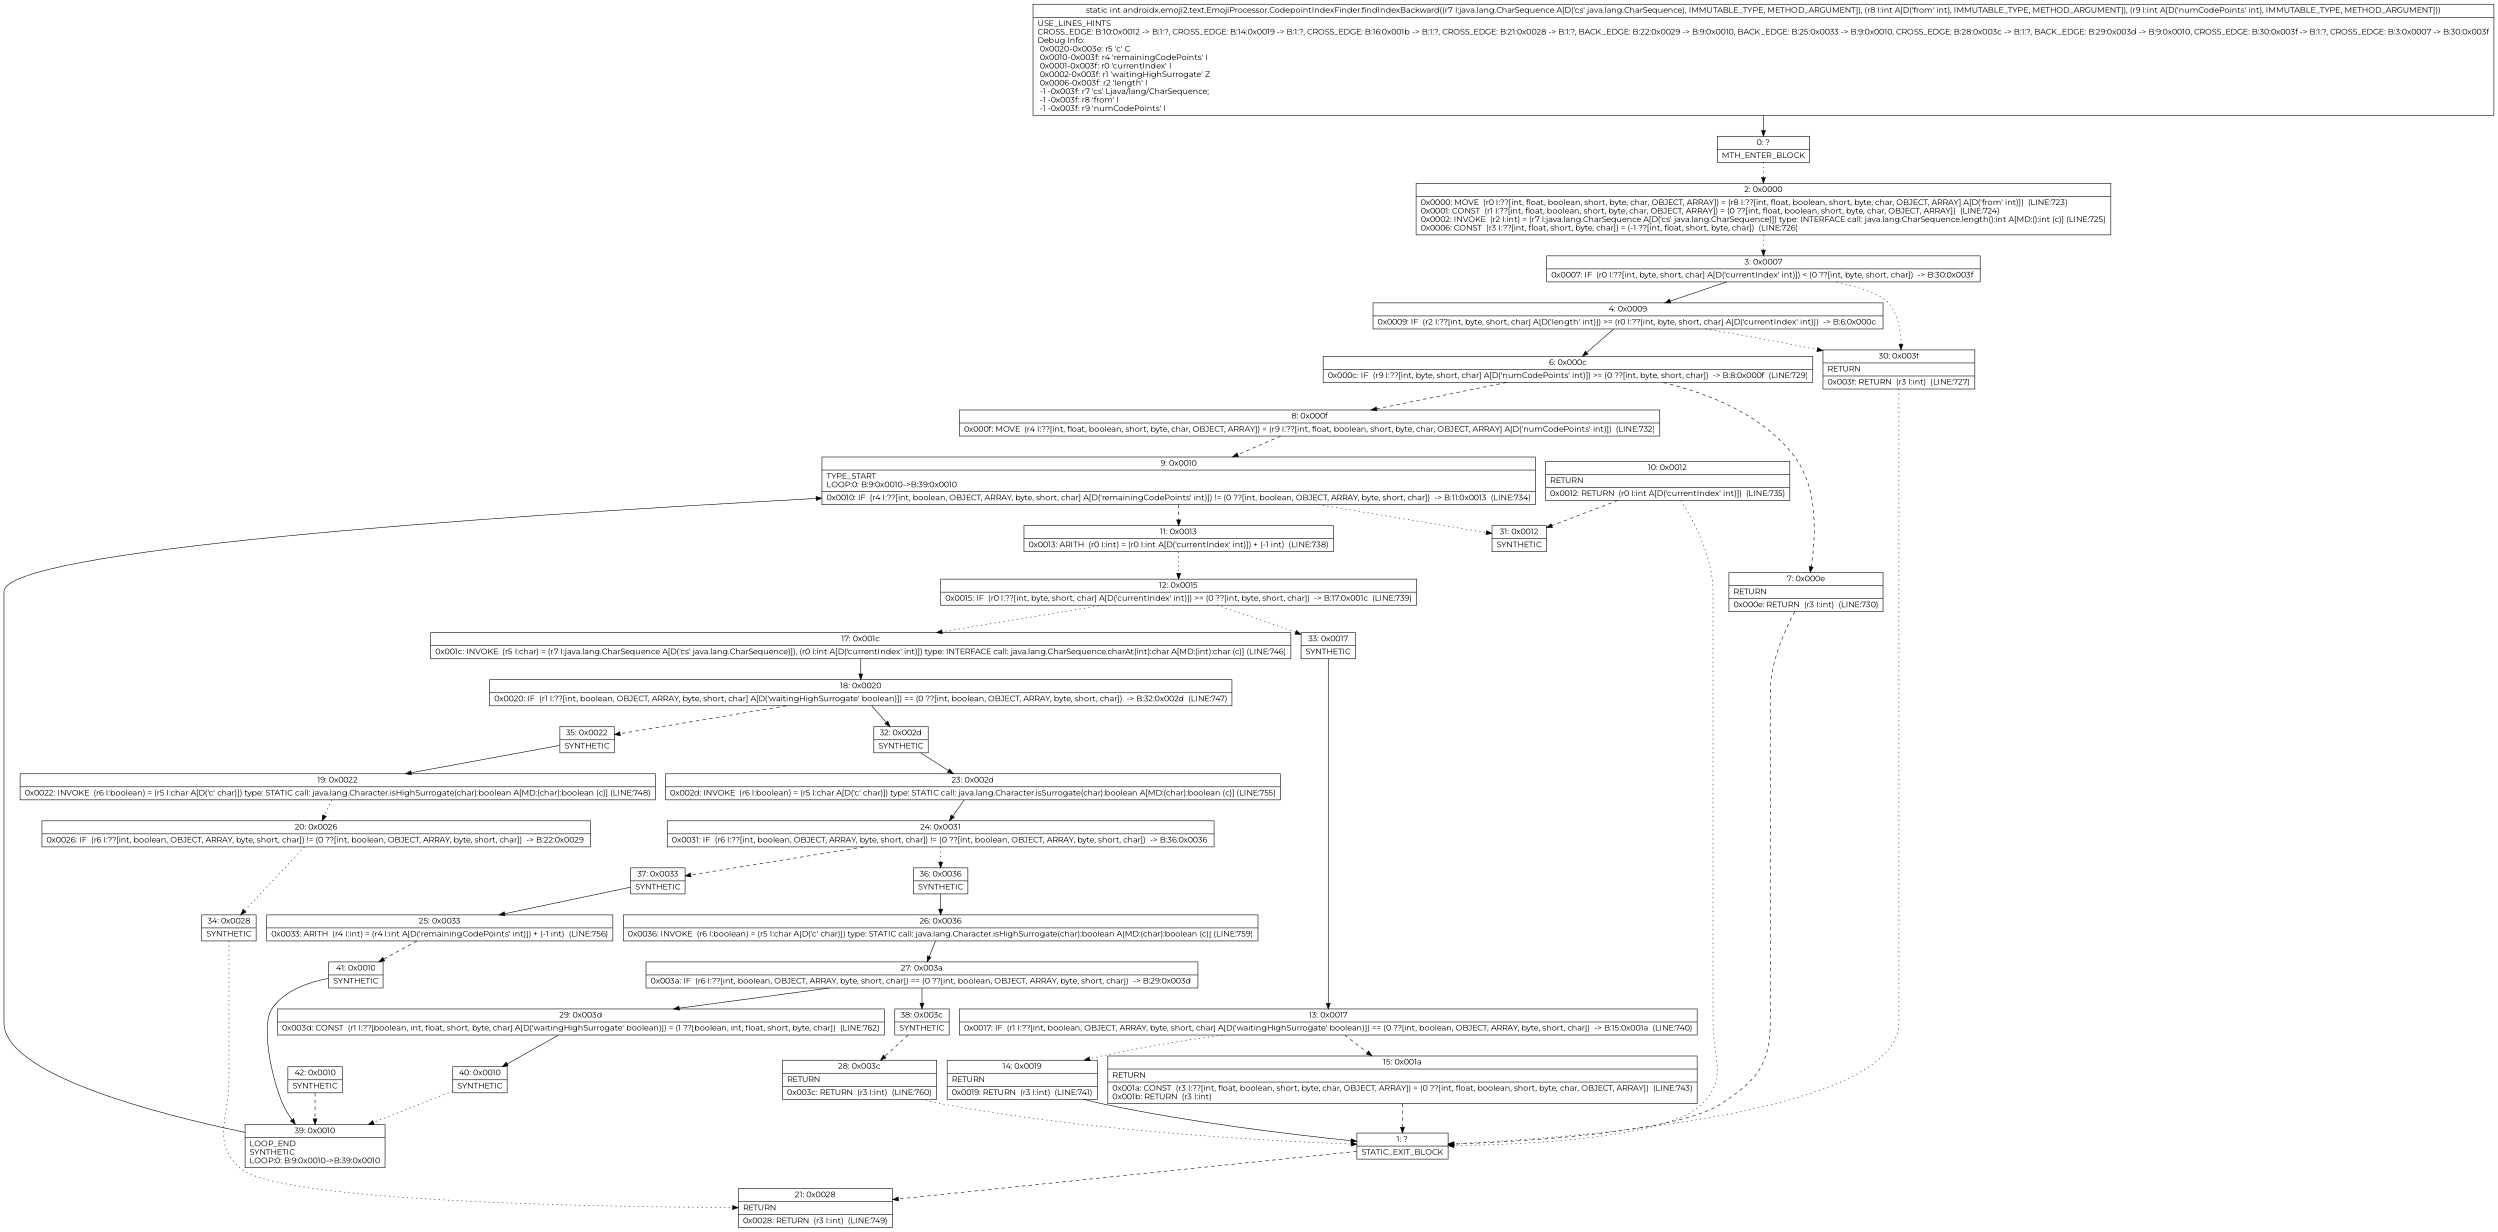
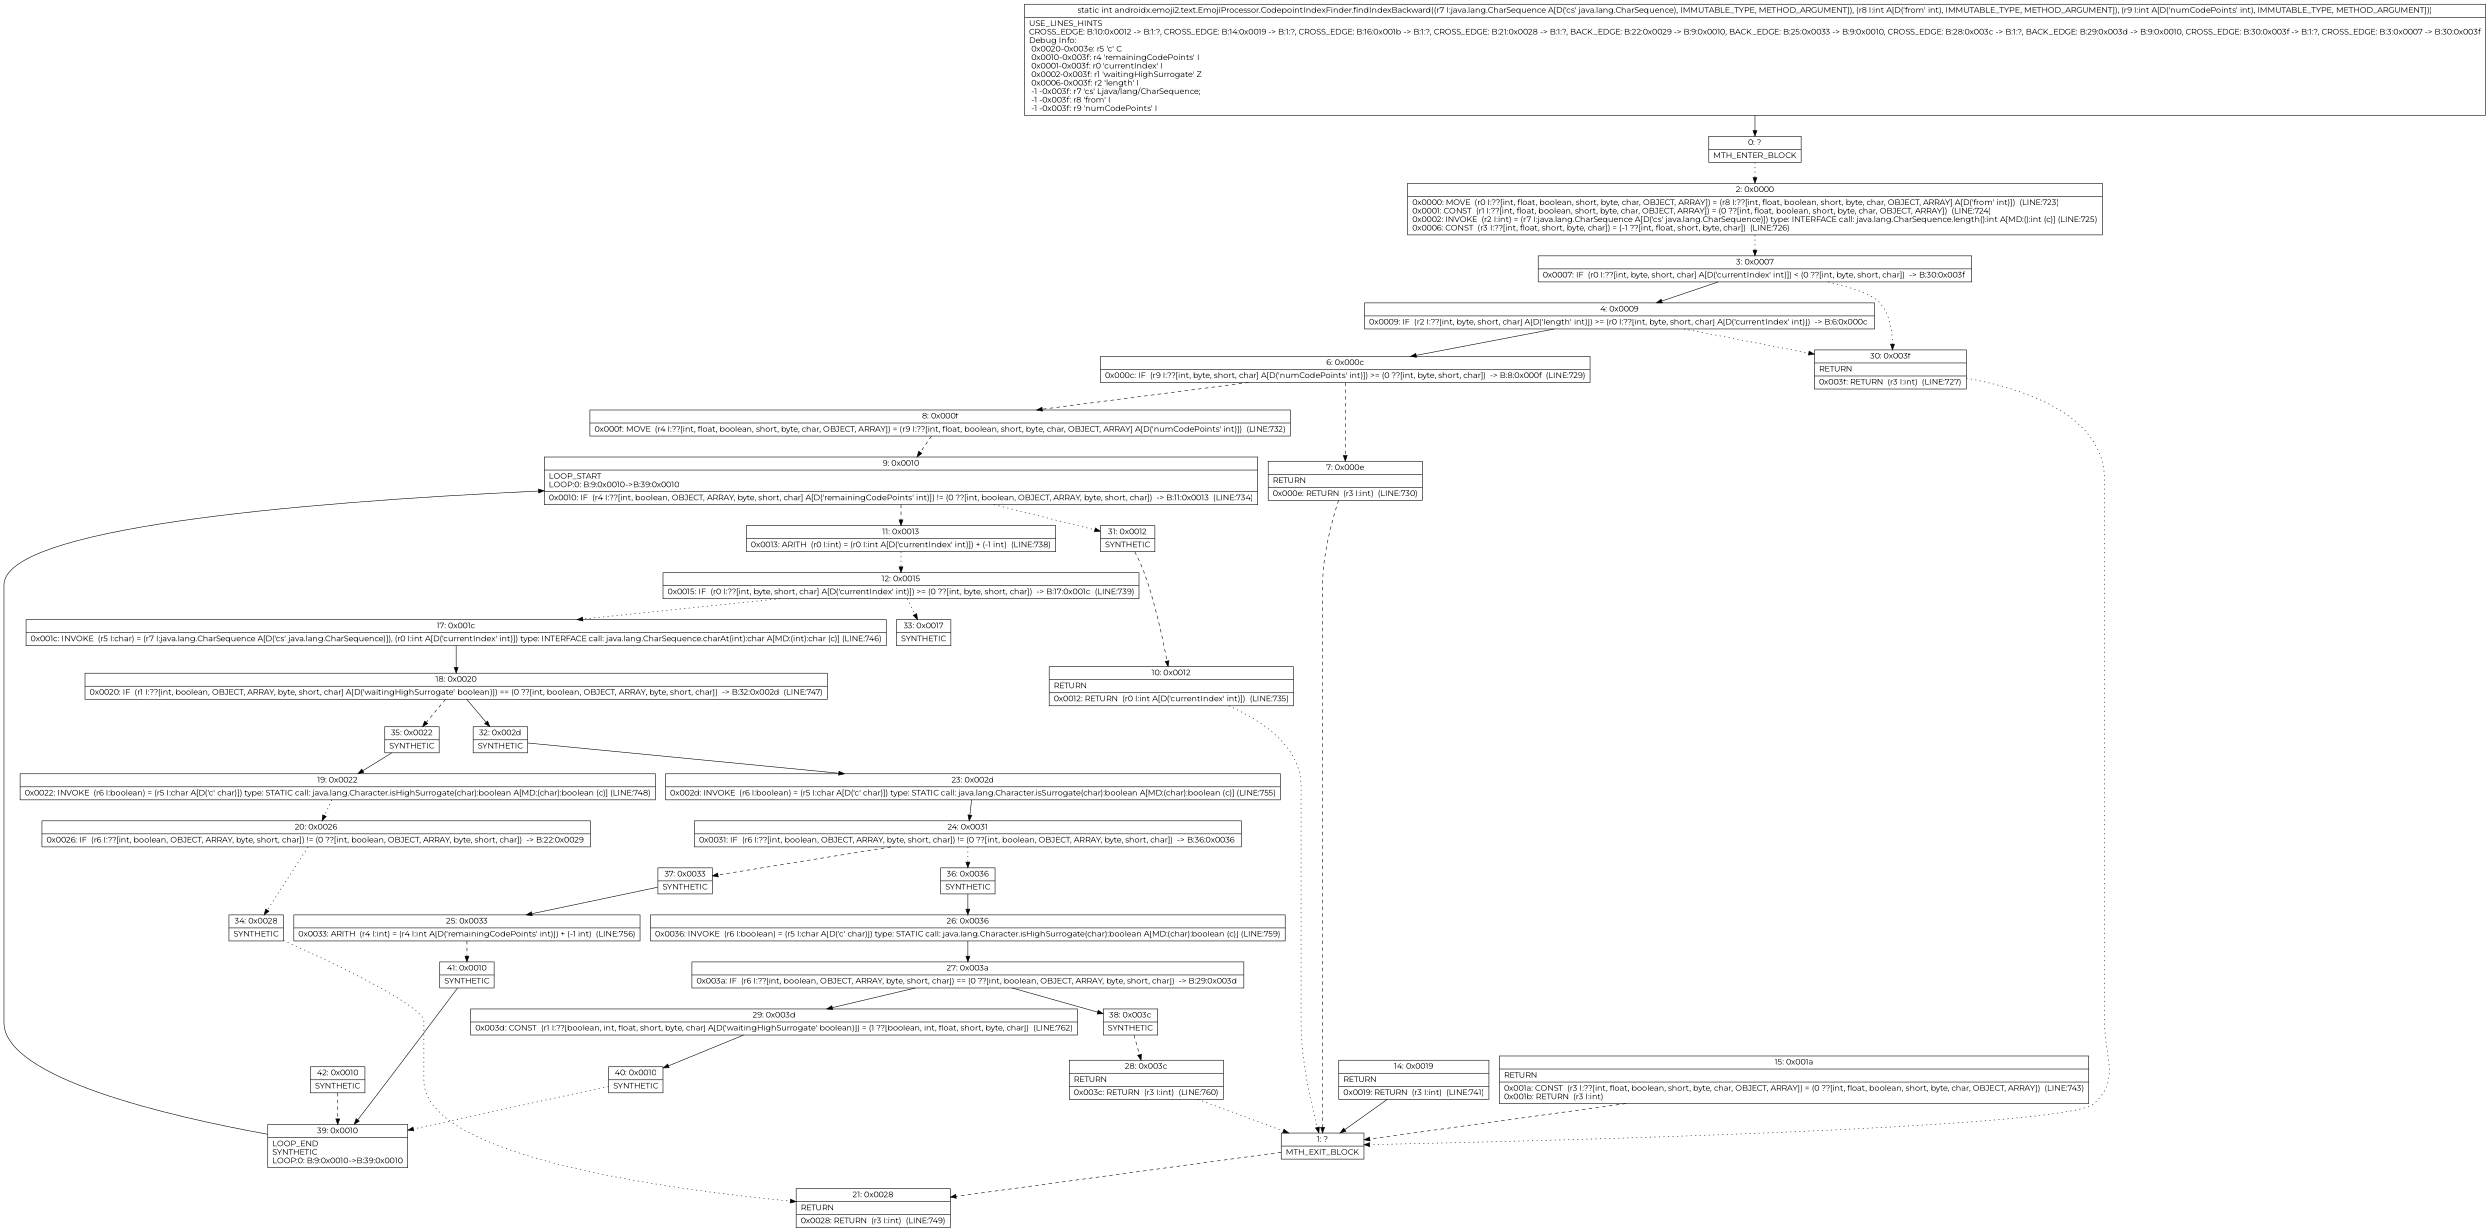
node "9: 0x0010": text "TYPE_START" -> "LOOP_START"
edge "10: 0x0012" -> "31: 0x0012": reversed
node "13: 0x0017": removed
node "1: ?": text "STATIC_EXIT_BLOCK" -> "MTH_EXIT_BLOCK"
